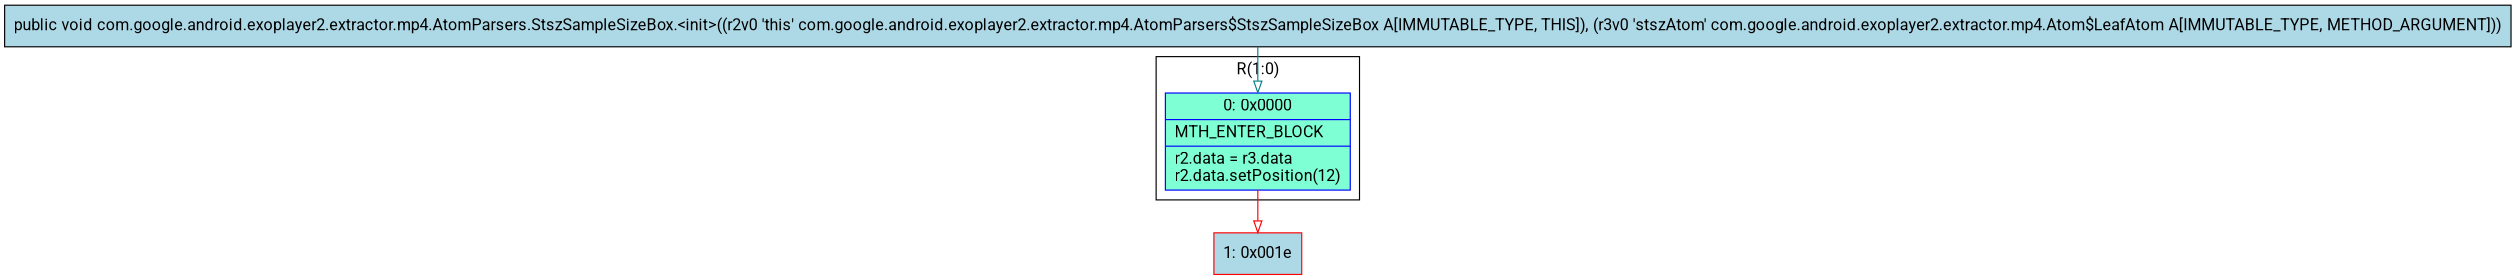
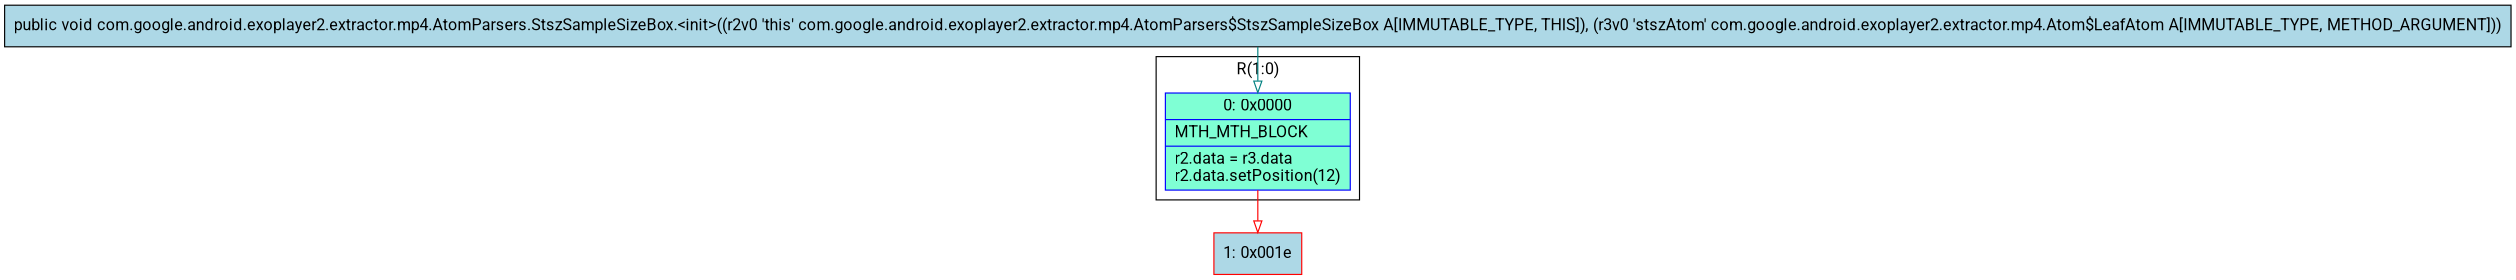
node "0: 0x0000": text "MTH_ENTER_BLOCK" -> "MTH_MTH_BLOCK"
